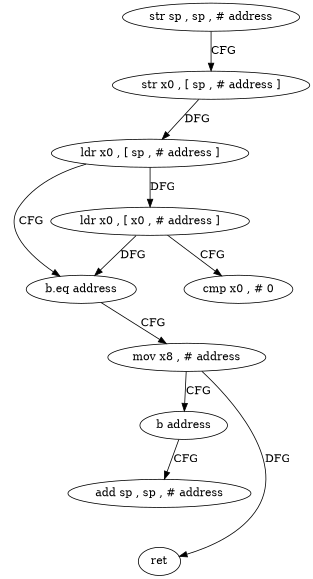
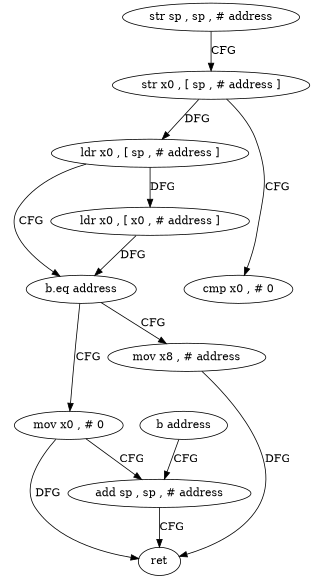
edge "ldr x0 , [ x0 , # address ]" -> "cmp x0 , # 0": now "str x0 , [ sp , # address ]" -> "cmp x0 , # 0"
edge "mov x8 , # address" -> "b address": removed, label "CFG"
node "mov x0 , # 0": added
edge "add sp , sp , # address" -> "ret": added, label "CFG"
